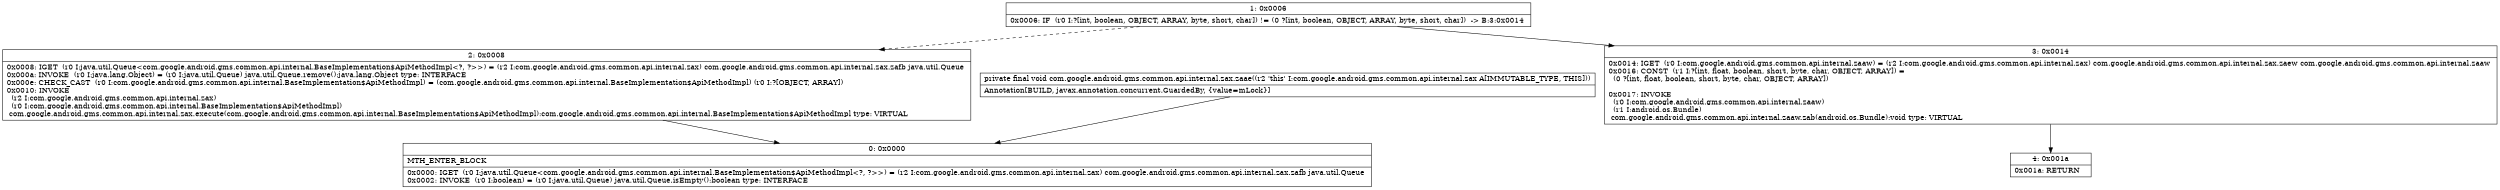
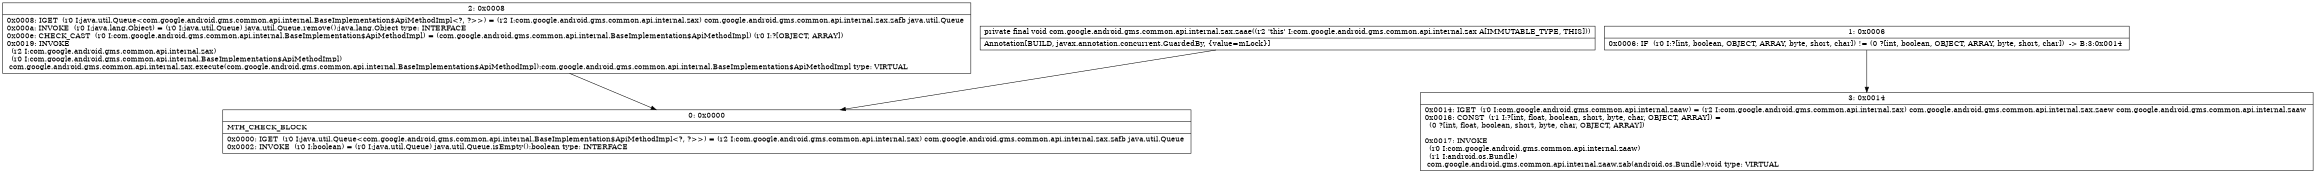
edge "1: 0x0006" -> "2: 0x0008": removed
node "2: 0x0008": text "0x0010: INVOKE" -> "0x0019: INVOKE"
node "0: 0x0000": text "MTH_ENTER_BLOCK" -> "MTH_CHECK_BLOCK"
node "4: 0x001a": removed
